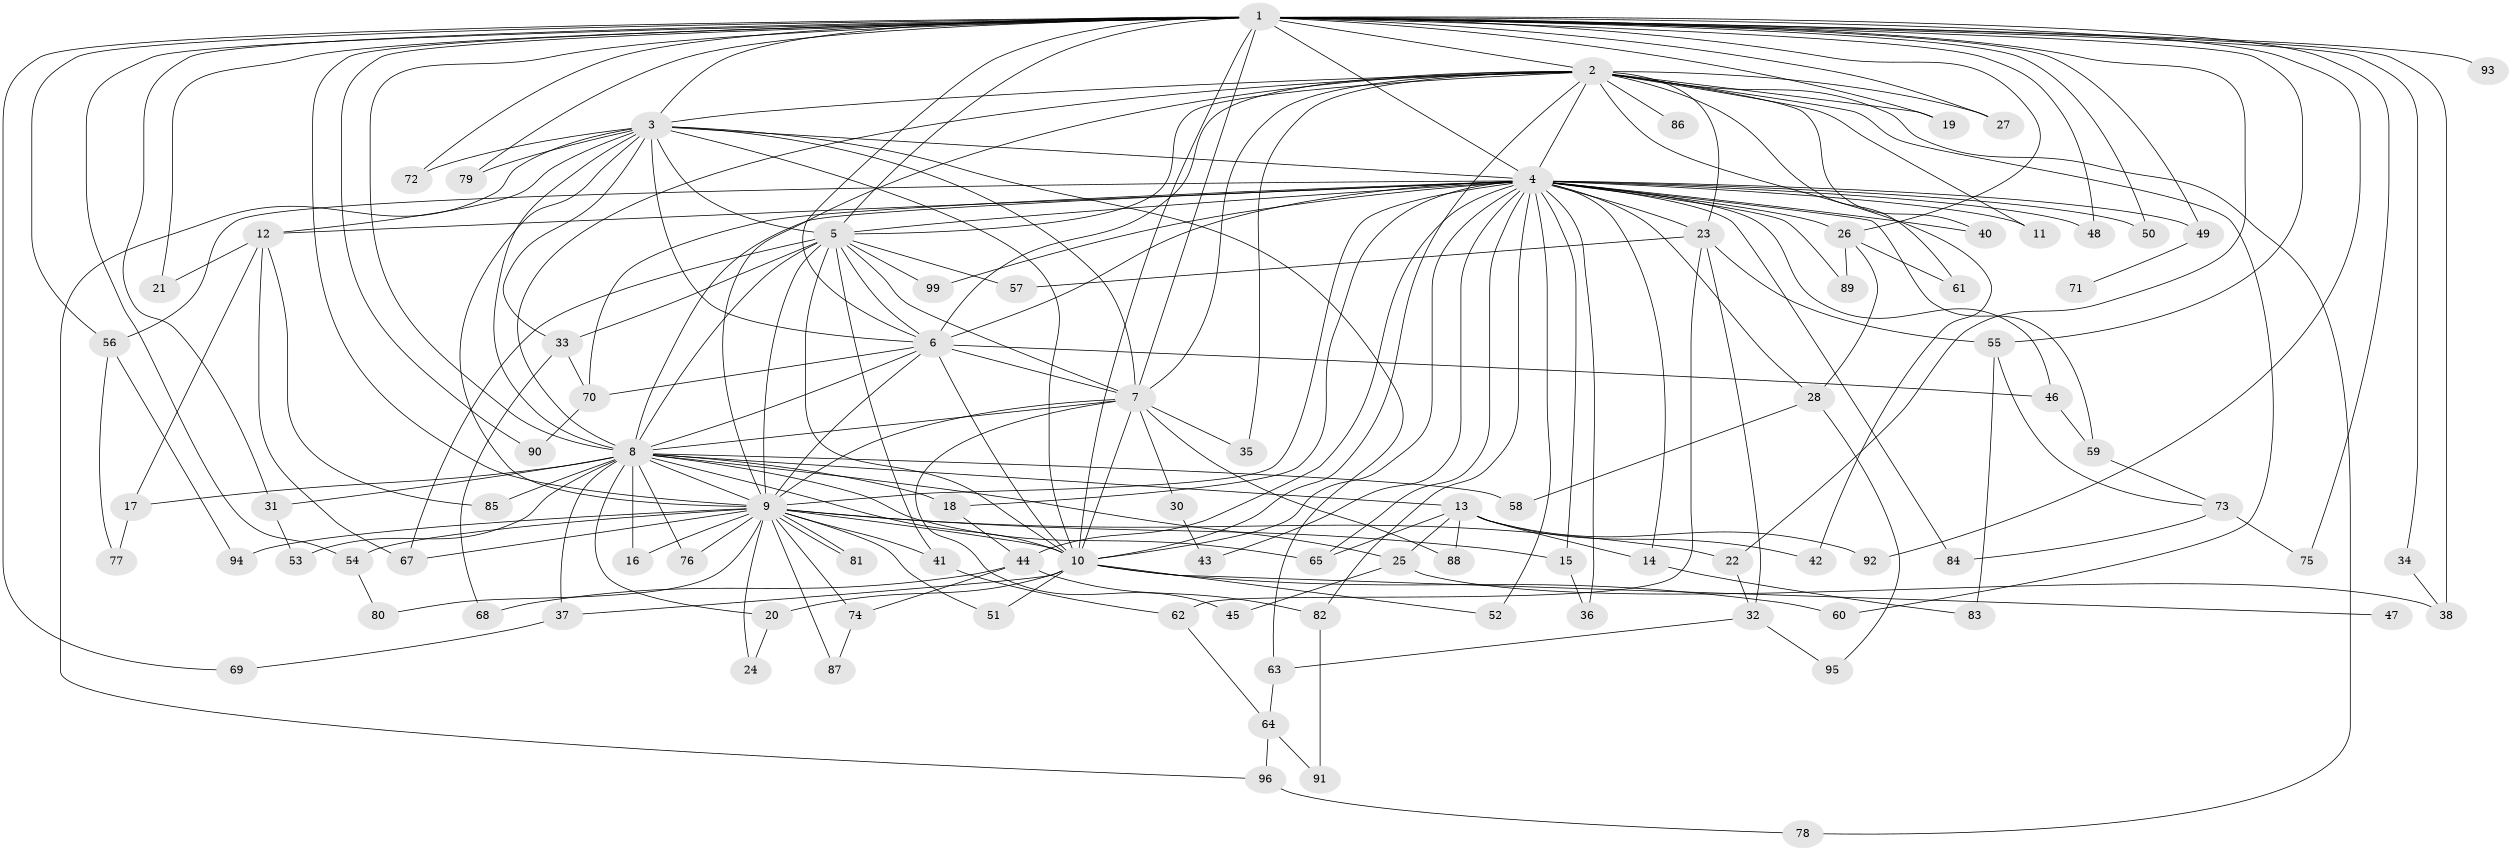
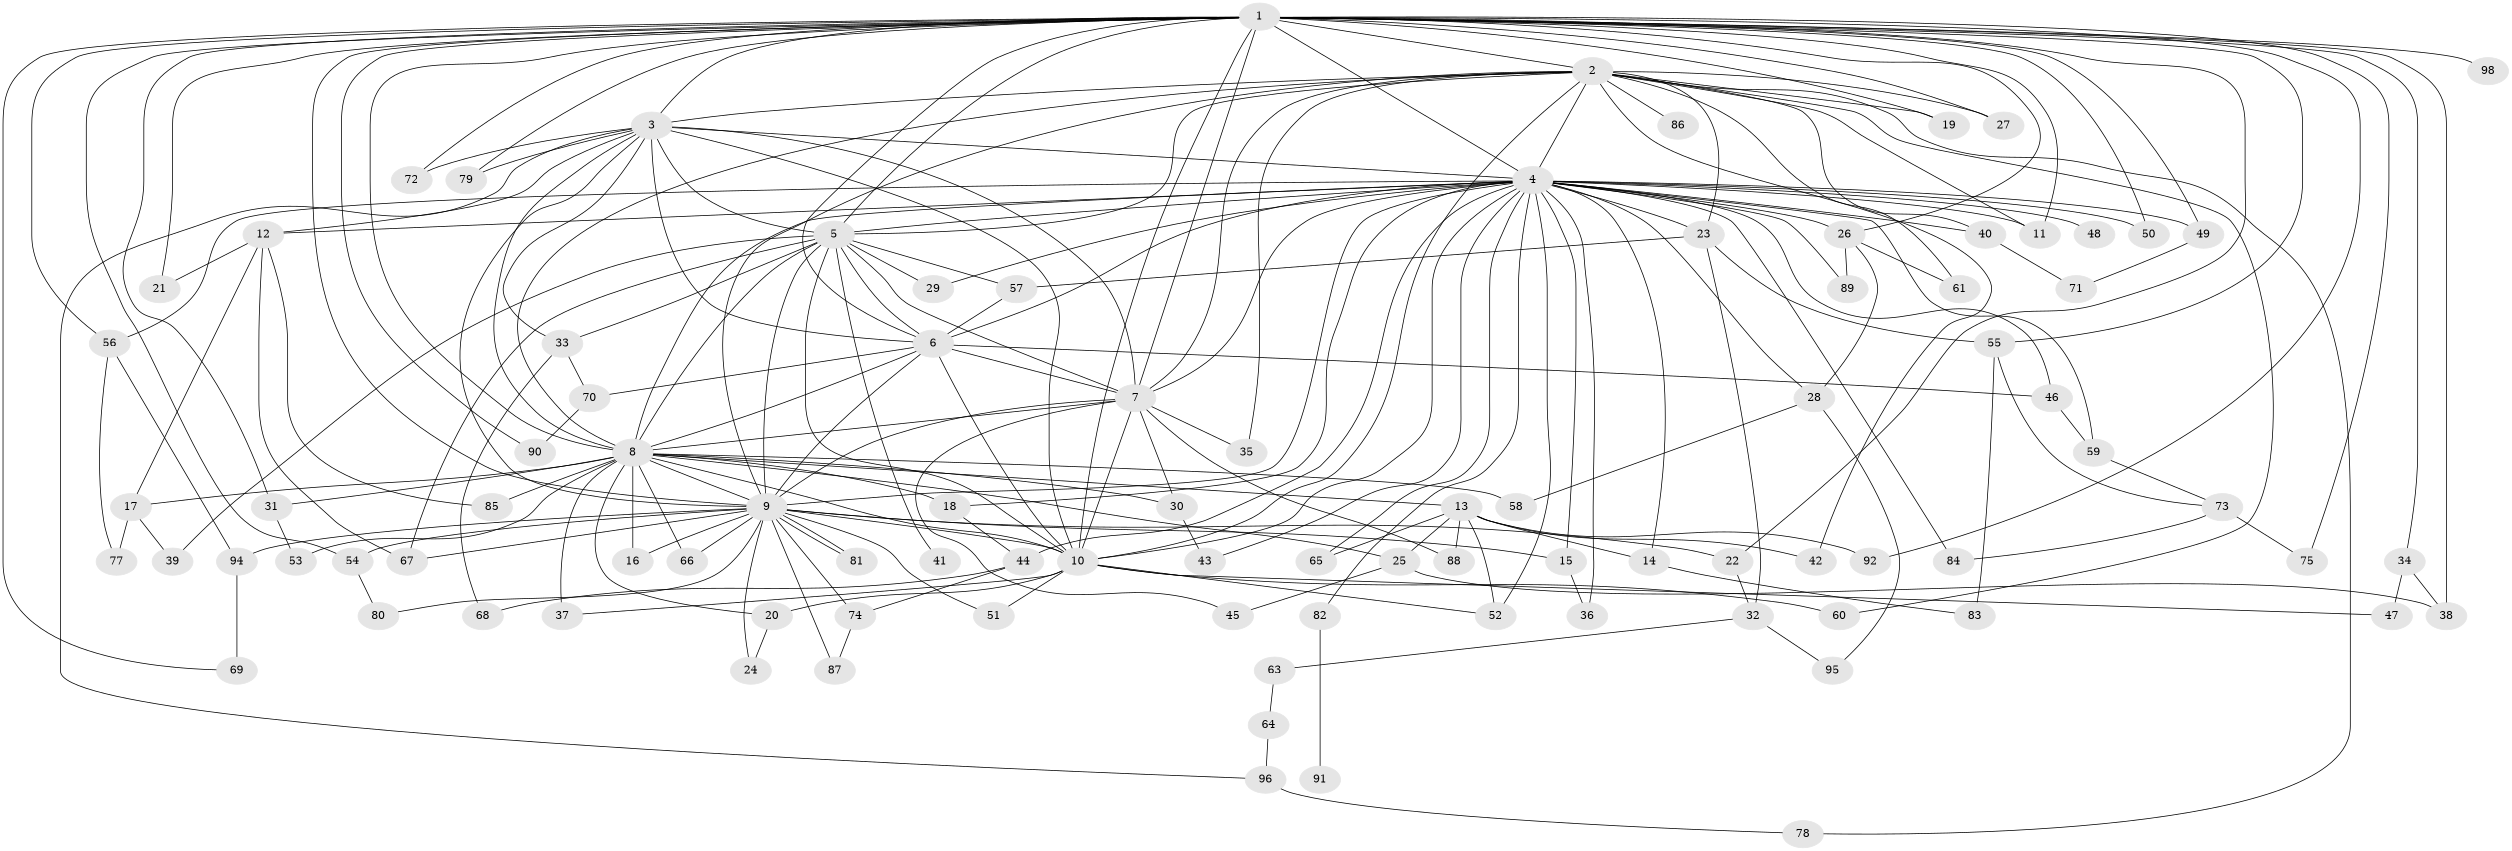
edge "1" -- "48": now "1" -- "11"
node "93": label "93" -> "98"
edge "2" -- "6": now "57" -- "6"
edge "4" -- "70": now "4" -- "7"
edge "3" -- "63": removed
edge "40" -- "71": added
node "99": label "99" -> "29"
edge "9" -- "41": removed
edge "8" -- "65": now "8" -- "30"
edge "13" -- "52": added
node "39": added
node "76": label "76" -> "66"
edge "34" -- "47": added
edge "44" -- "82": removed
node "62": removed
edge "37" -- "69": now "94" -- "69"
edge "64" -- "91": removed
